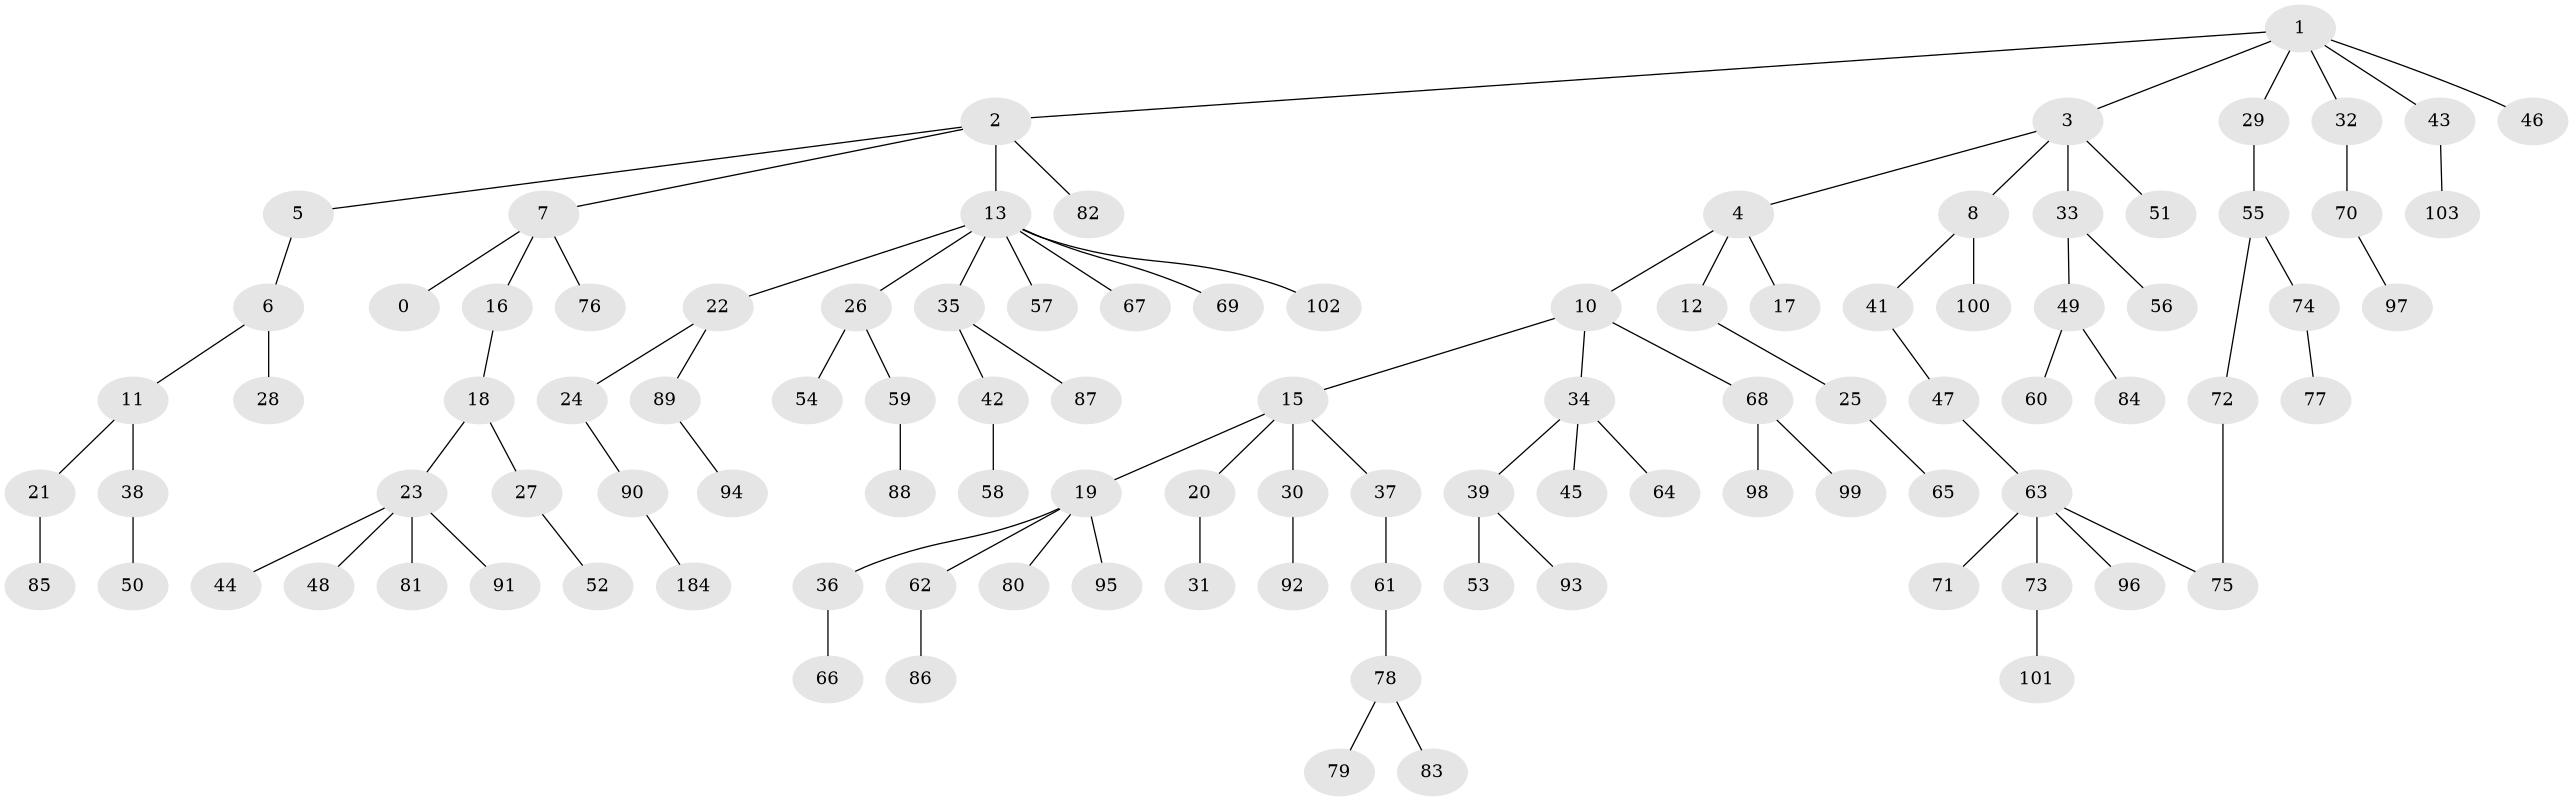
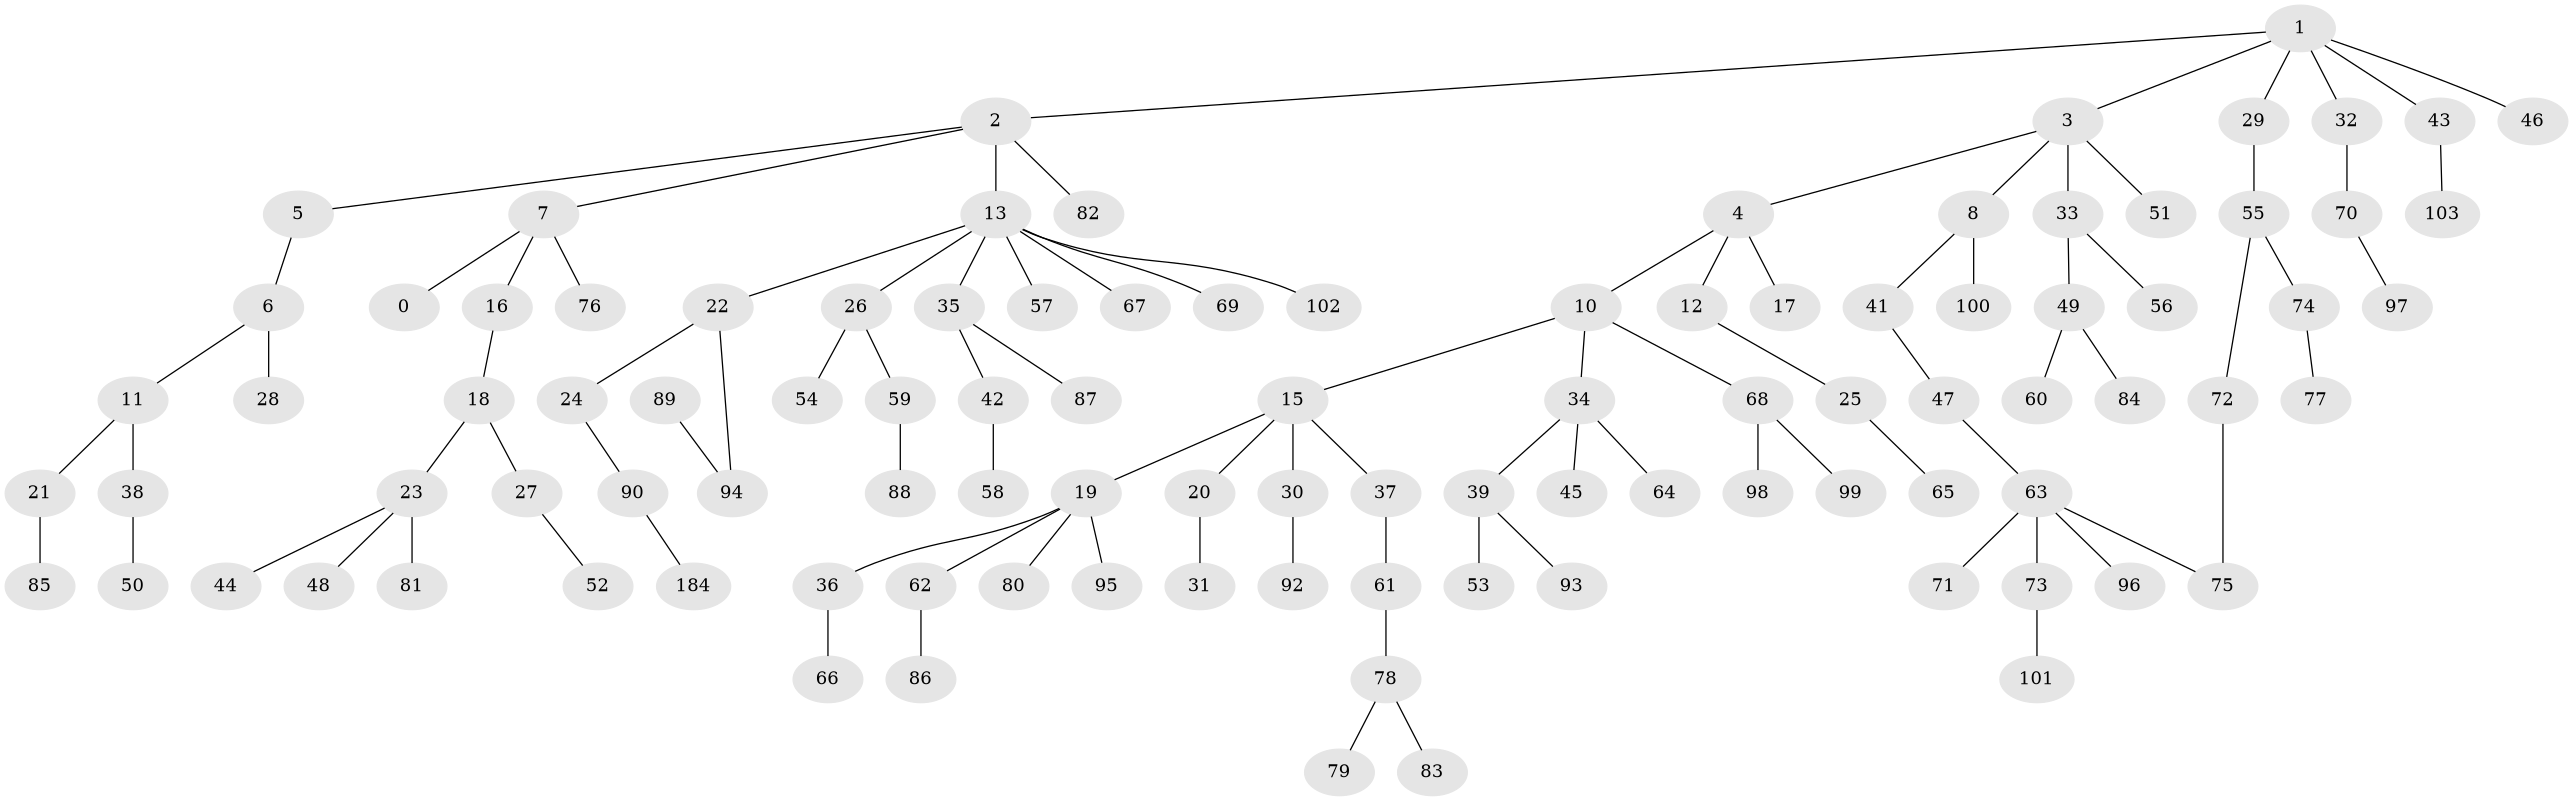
edge "22" -- "89": now "22" -- "94"
node "91": removed
